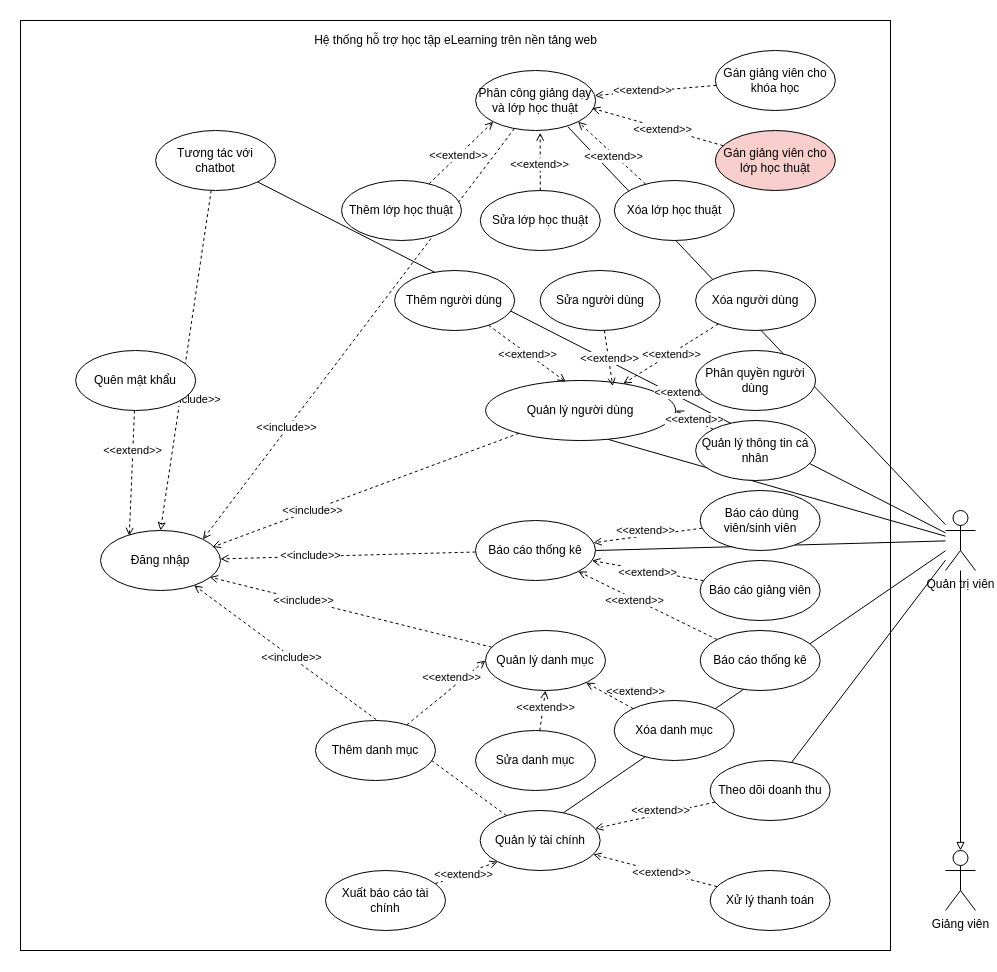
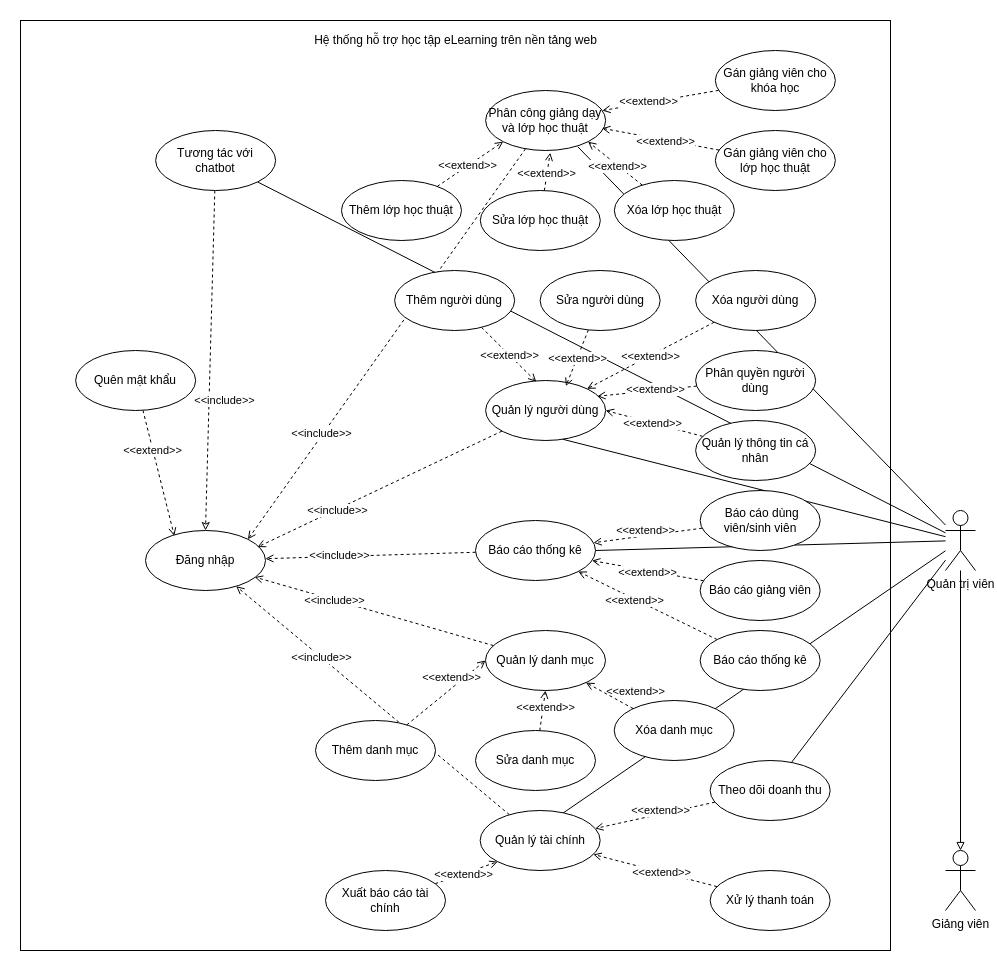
node "Phân công giảng dạy và lớp học thuật": moved (536, 101) -> (546, 121)
node "Gán giảng viên cho lớp học thuật": fillcolor #f8cecc -> #ffffff
node "Quản lý người dùng": size 190x60 -> 120x60
node "Đăng nhập": moved (161, 561) -> (206, 561)
